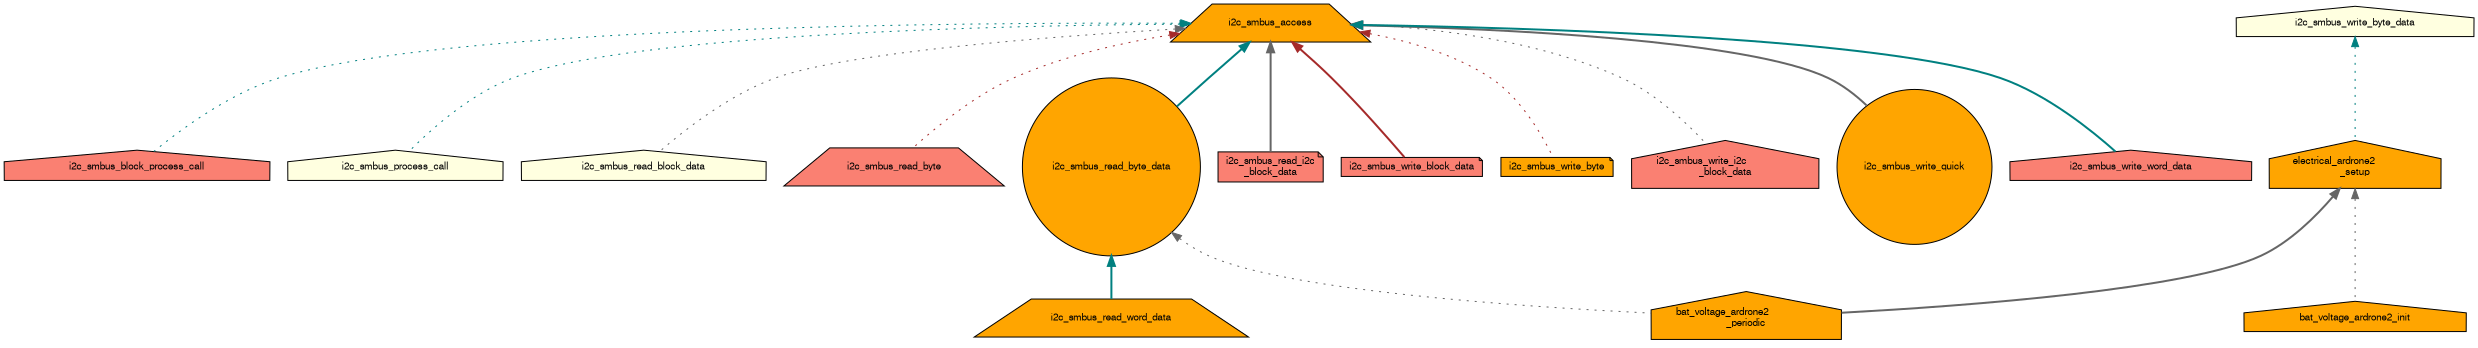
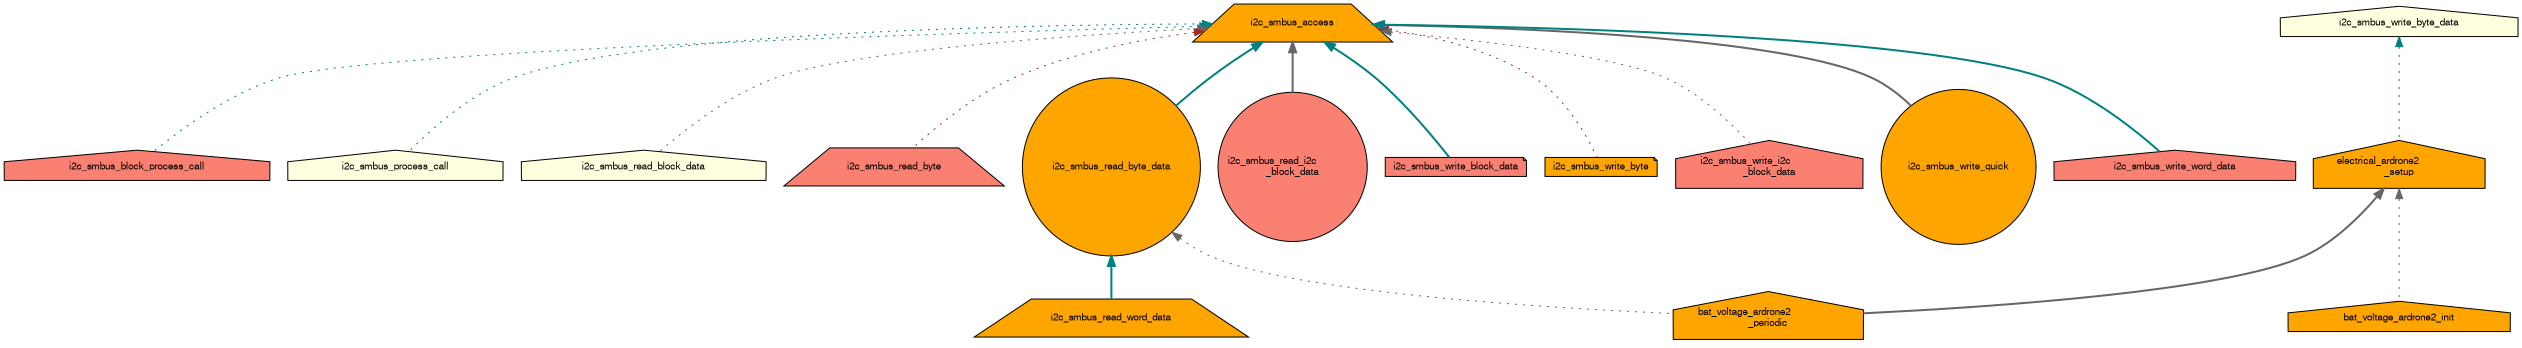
edge "i2c_smbus_write_block_data" -> "i2c_smbus_access": color brown -> teal
node "i2c_smbus_read_i2c _block_data": shape note -> circle
